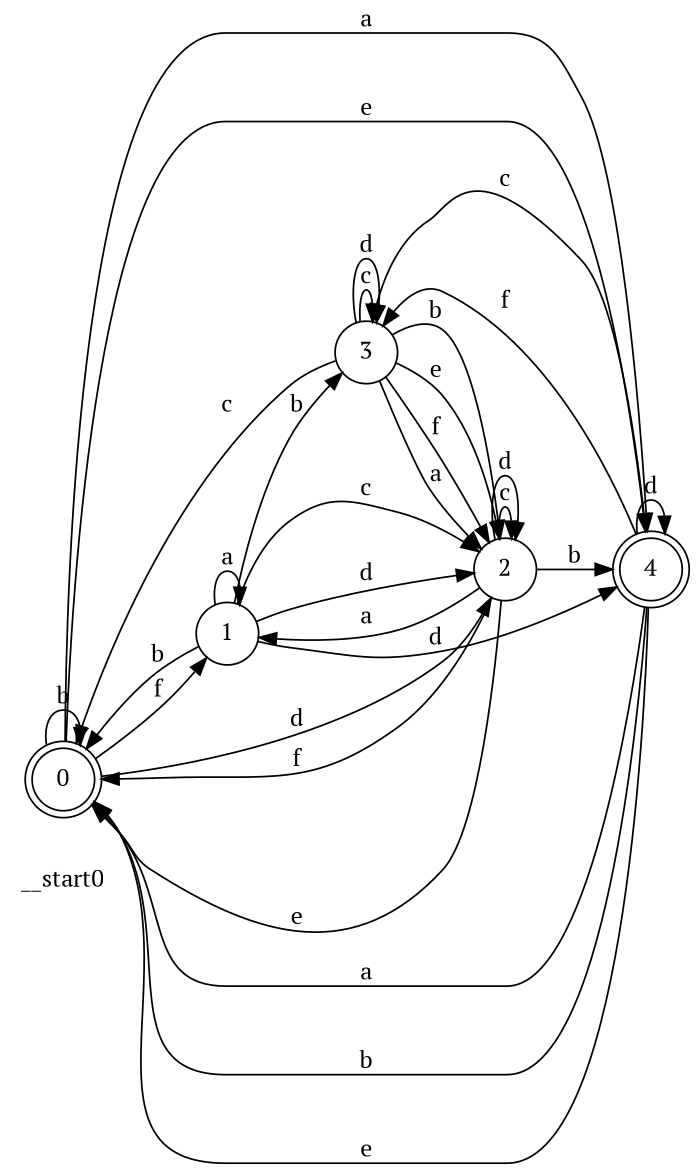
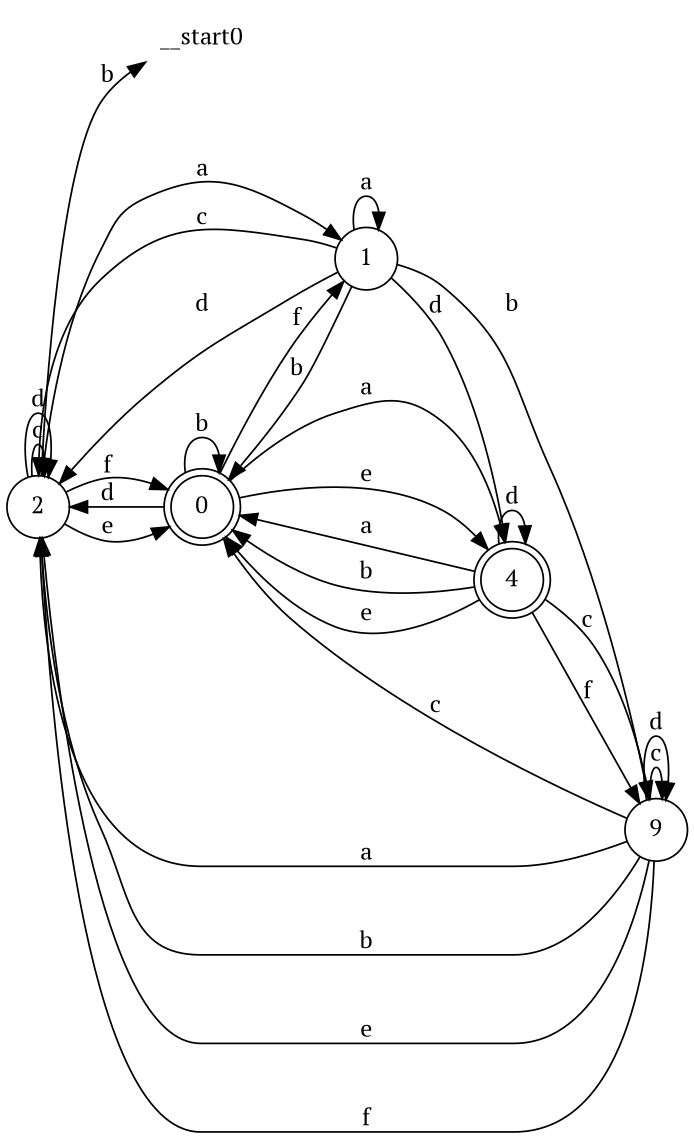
node "3": label "3" -> "9"
edge "2" -> "4": now "2" -> "__start0"
